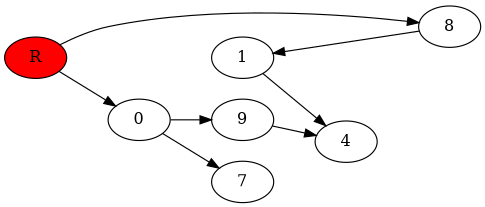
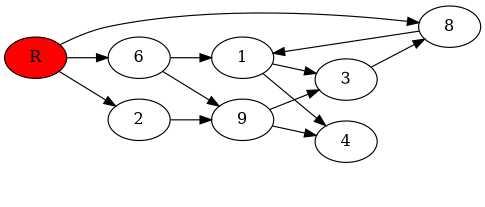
node "6": added
node "3": added
node "0": label "0" -> "2"
node "7": removed
